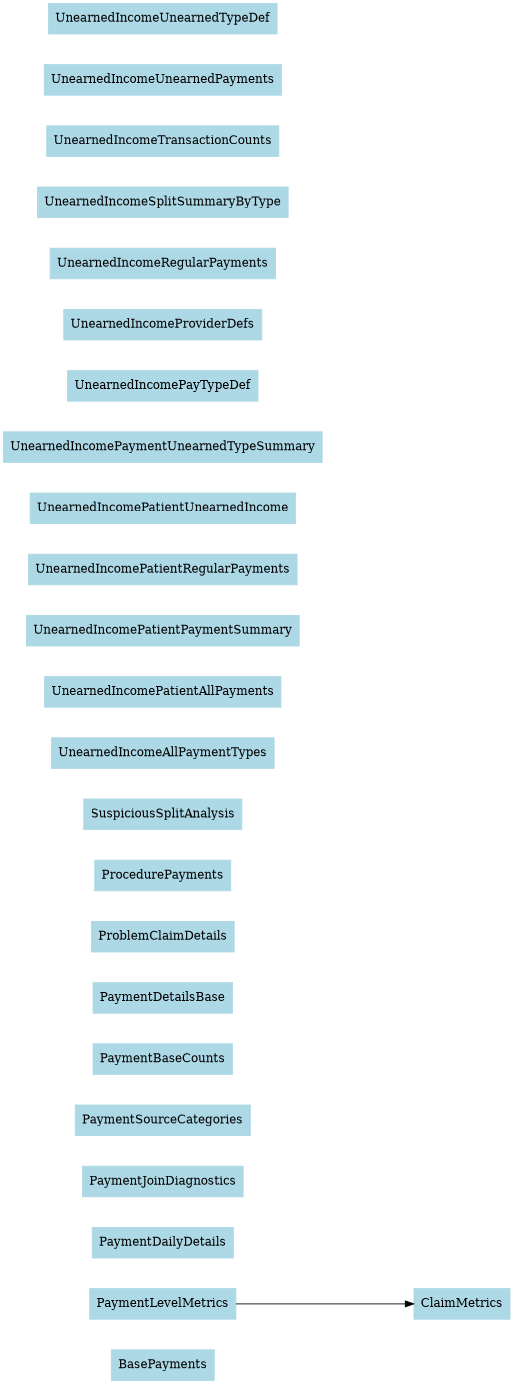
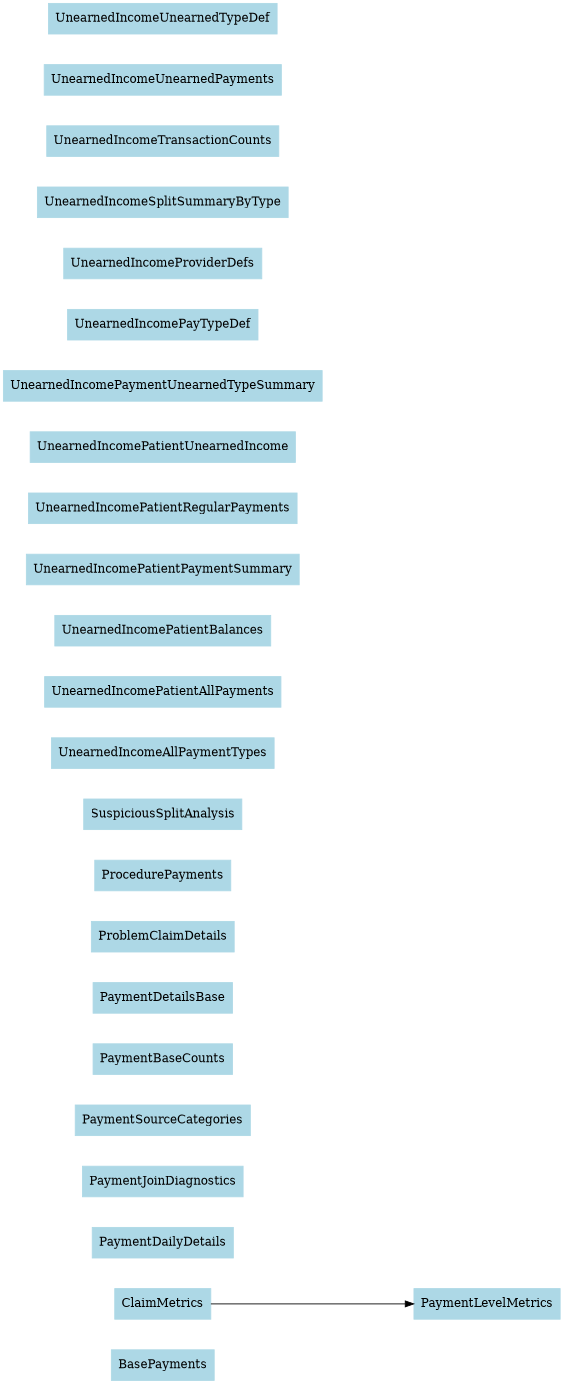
node "UnearnedIncomeRegularPayments": removed
node "UnearnedIncomePatientBalances": added
edge "PaymentLevelMetrics" -> "ClaimMetrics": reversed
